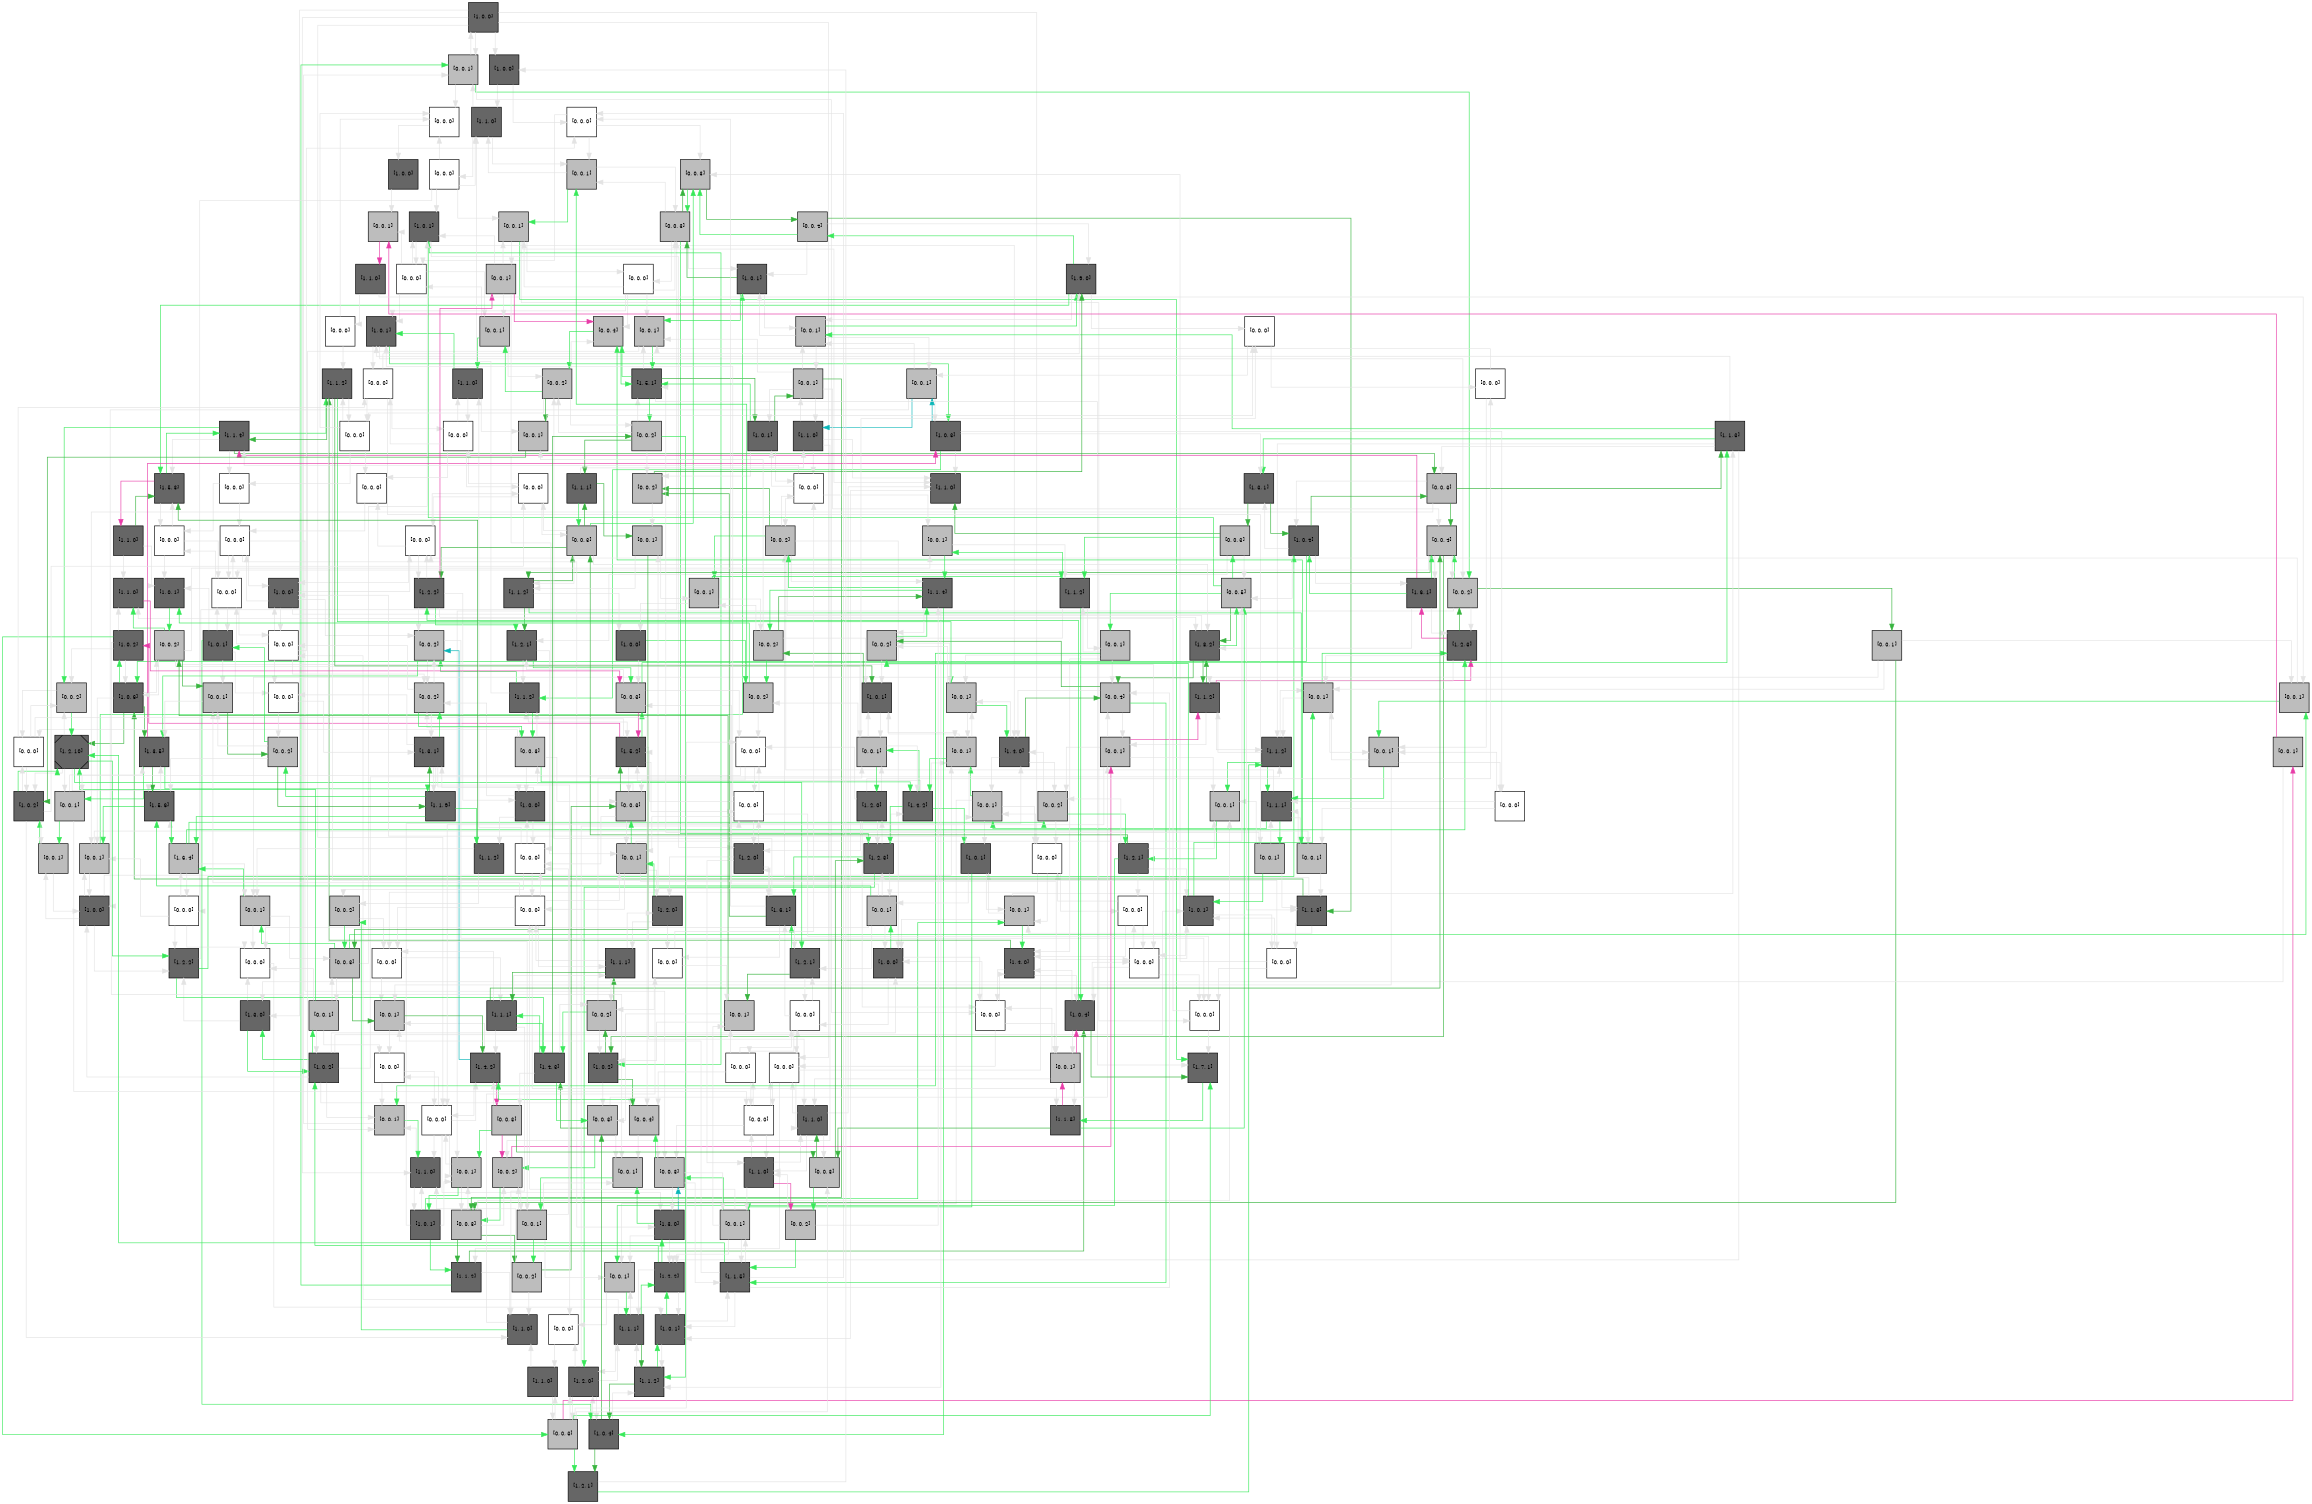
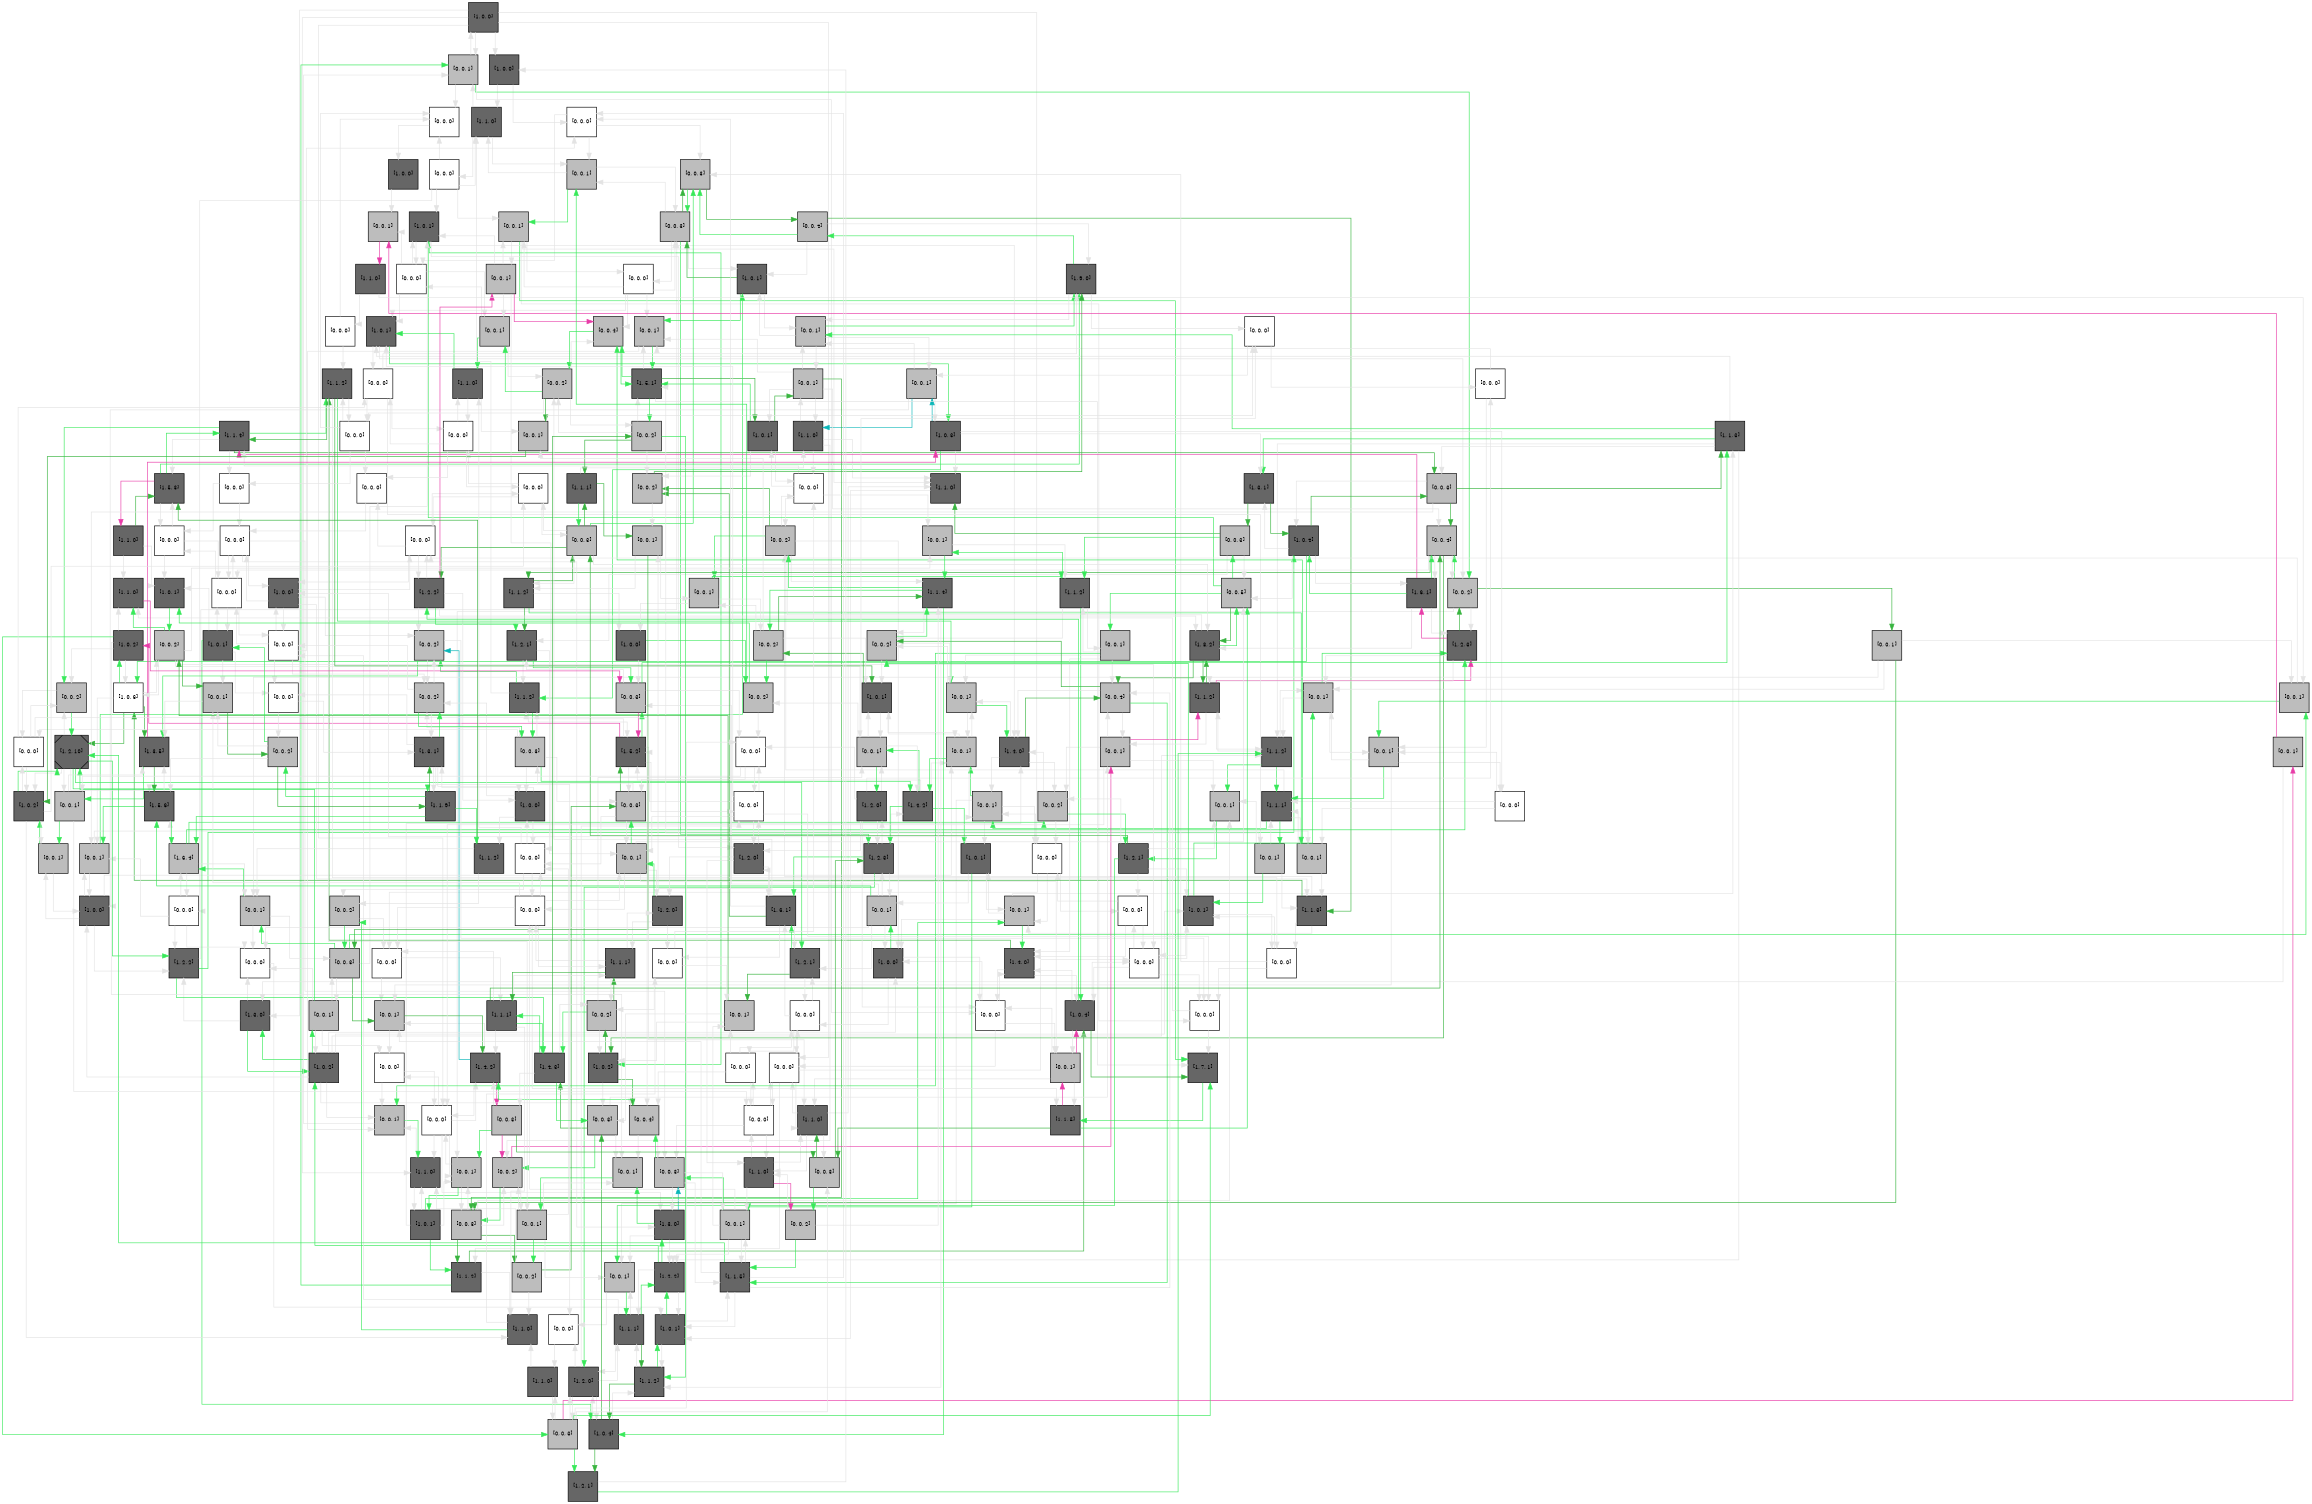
edge "[1, 9, 0]" -> "[1, 5, 3]": reversed
node "[1, 0, 6]": fillcolor #666666 -> #ffffff
edge "[1, 3, 5]" -> "[1, 1, 9]": now "[1, 2, 10]" -> "[1, 1, 9]"
